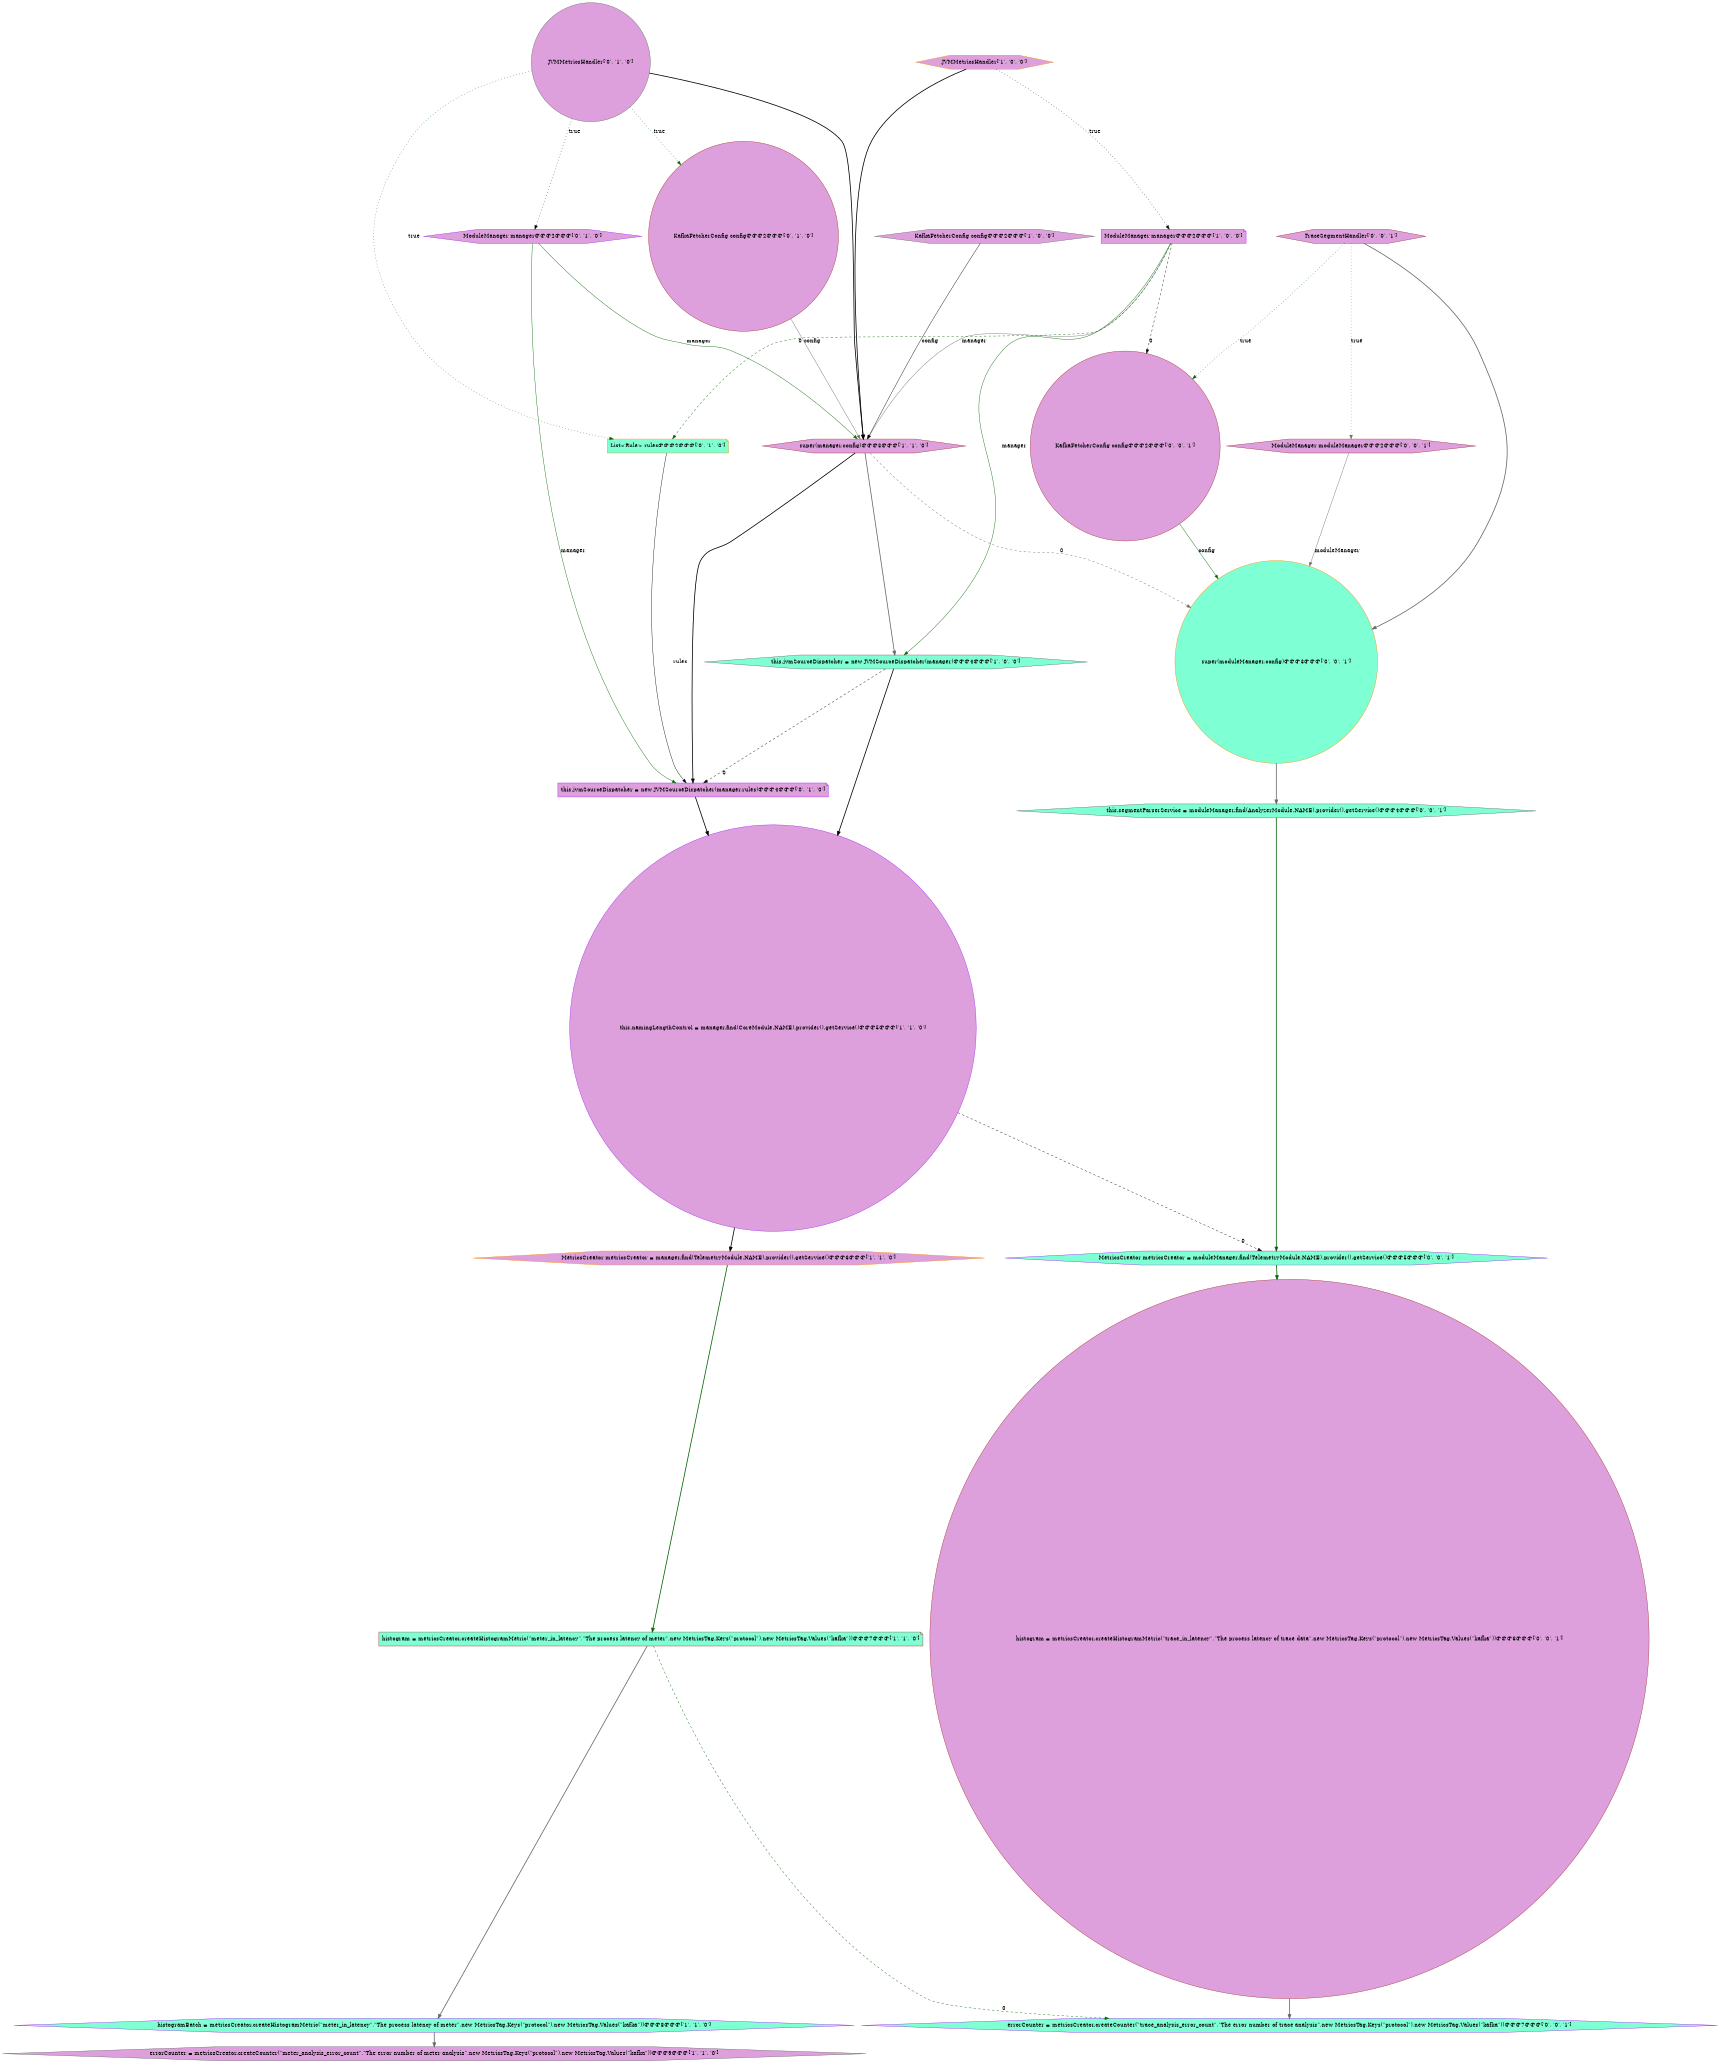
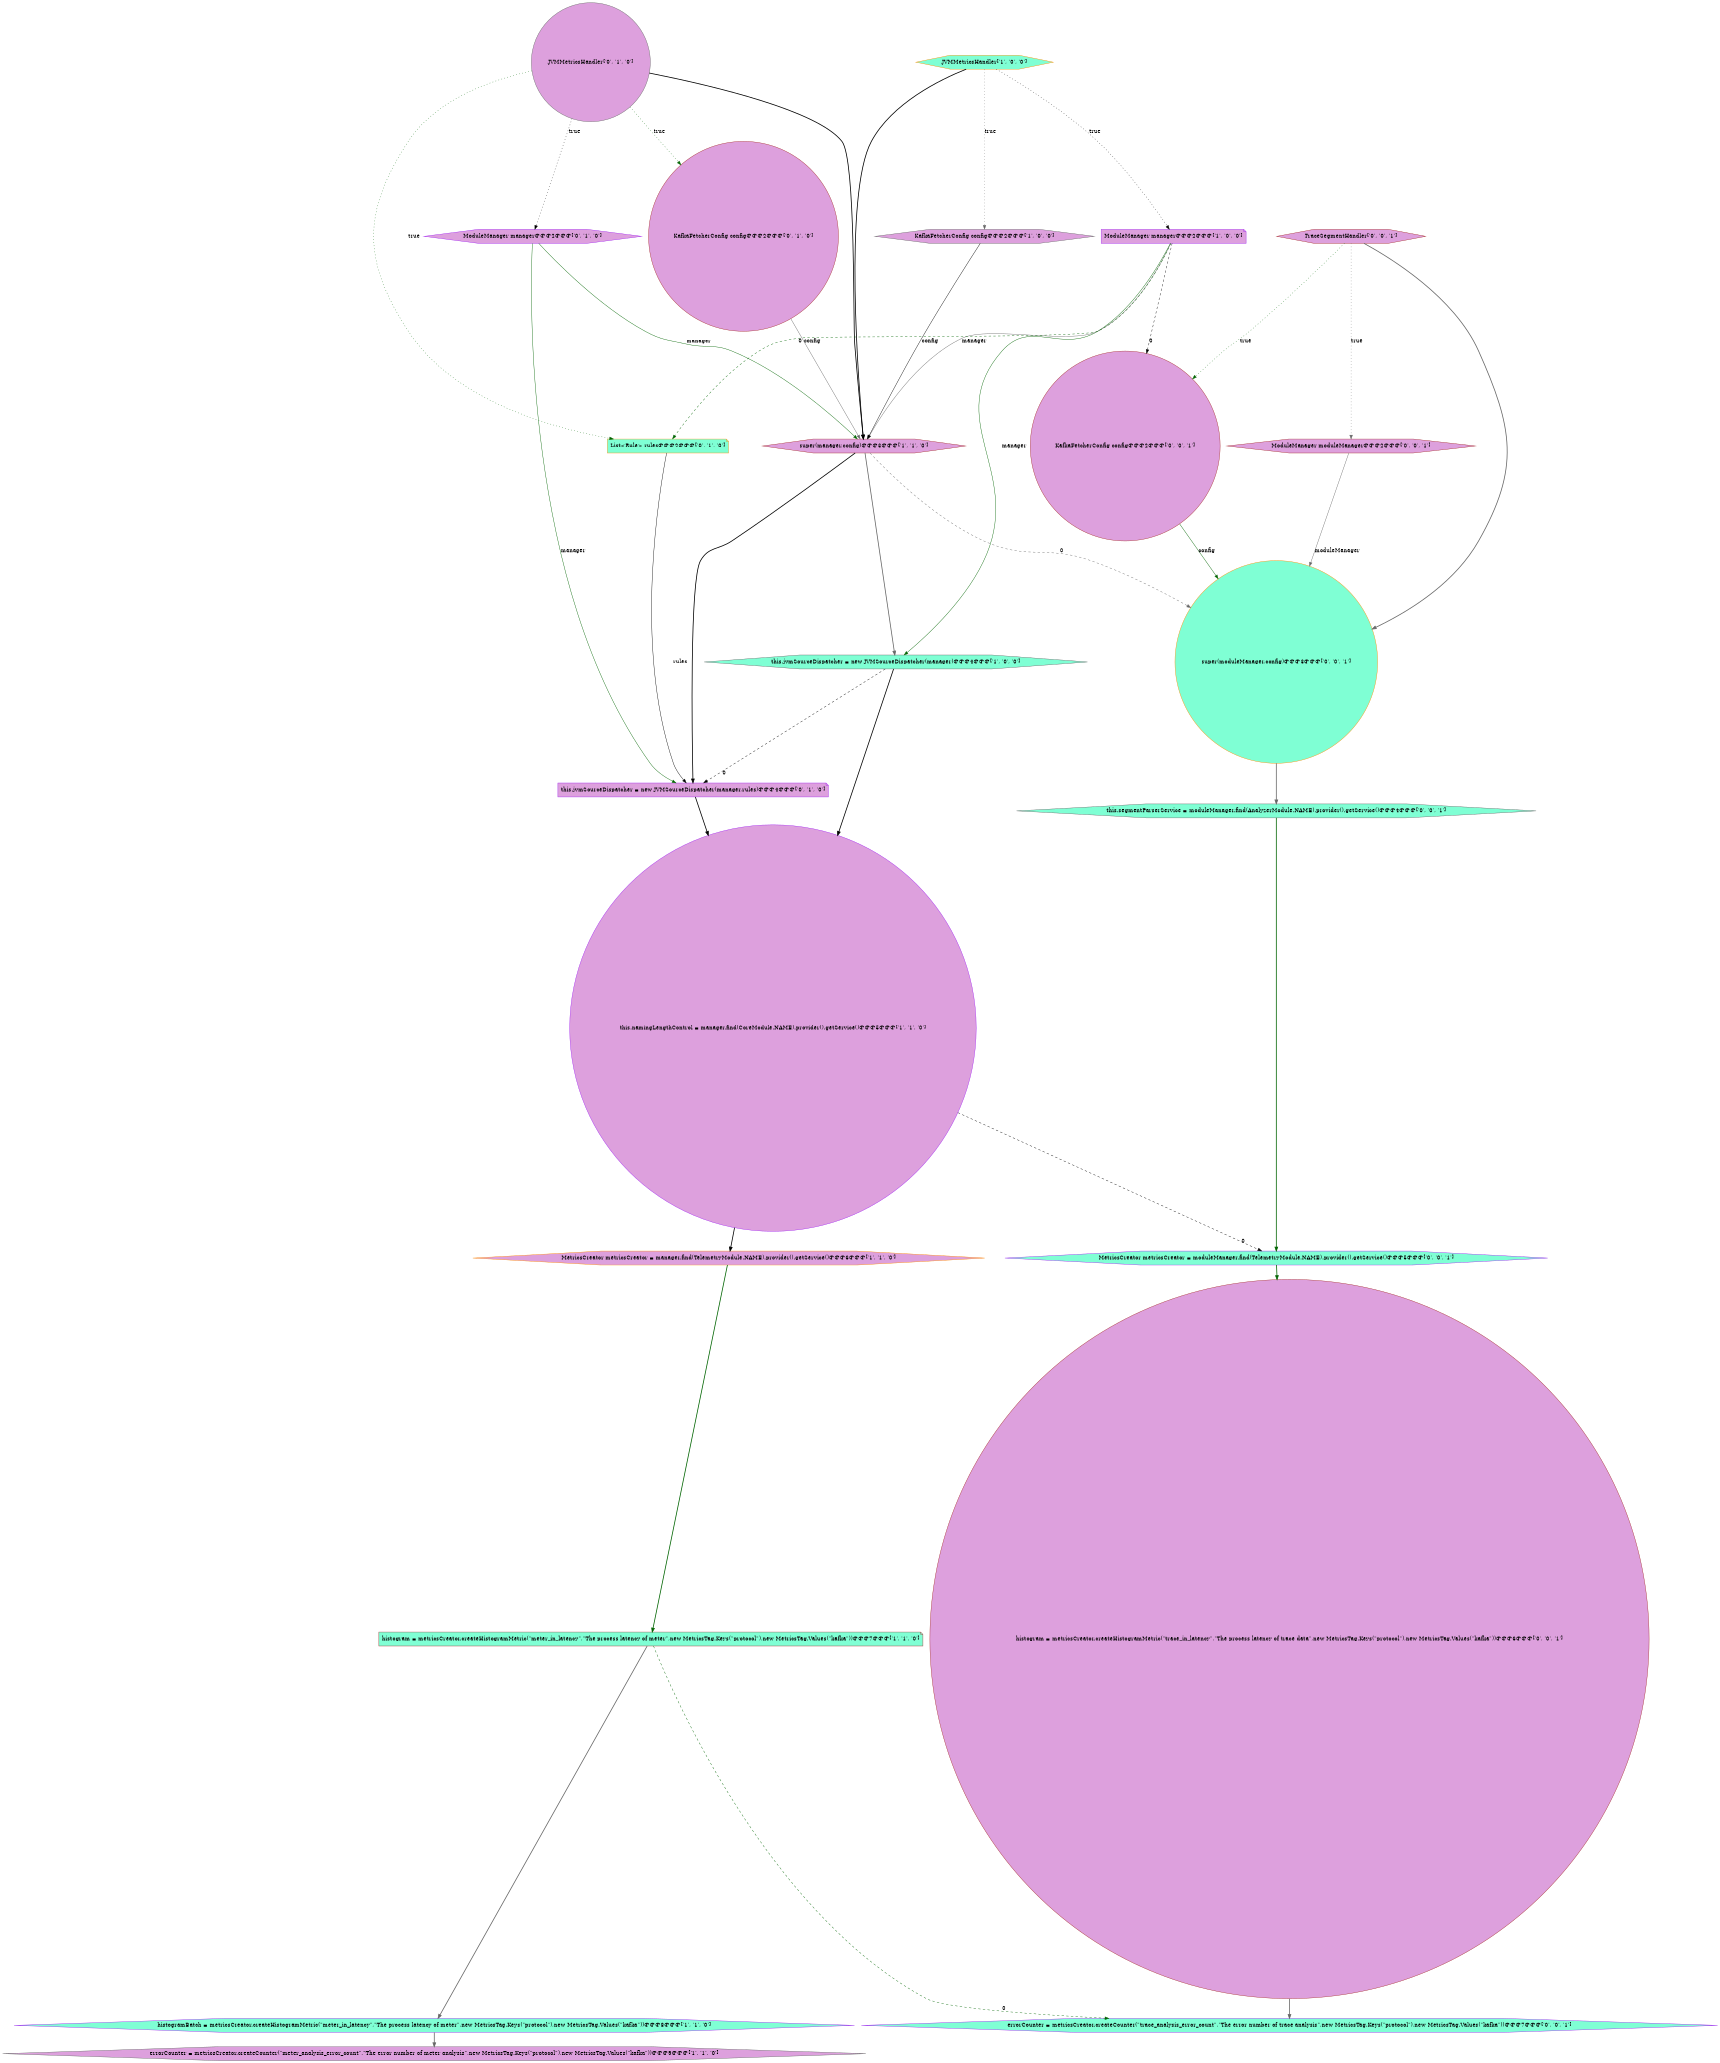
node "JVMMetricsHandler['1', '0', '0']": fillcolor plum -> aquamarine
edge "JVMMetricsHandler['1', '0', '0']" -> "KafkaFetcherConfig config@@@2@@@['1', '0', '0']": added, label "true"
